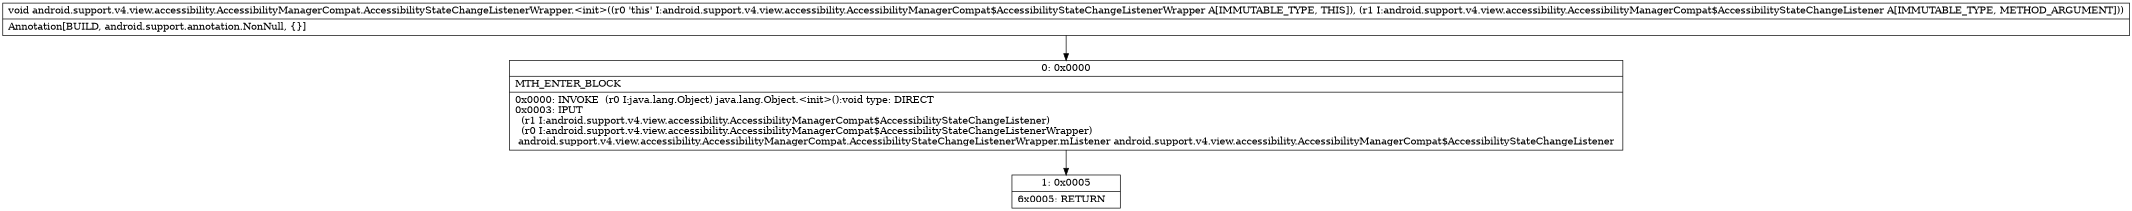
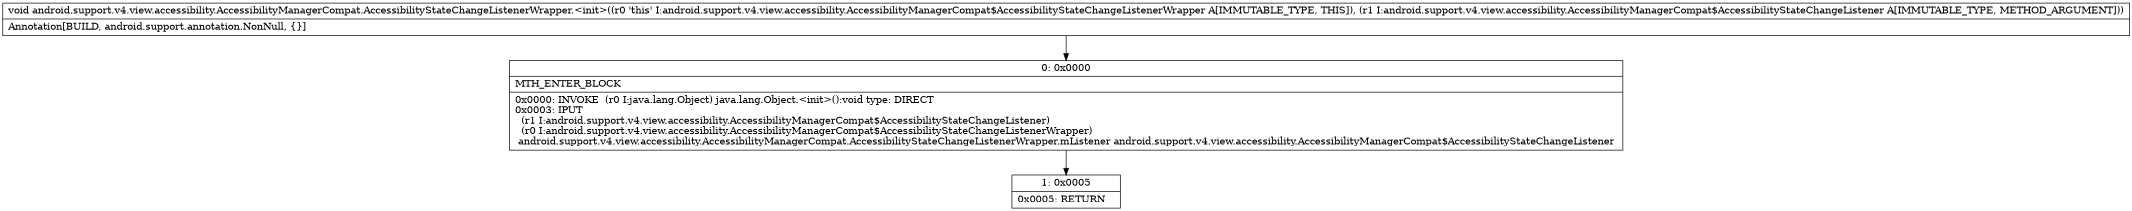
node "1: 0x0005": text "6x0005: RETURN" -> "0x0005: RETURN"
